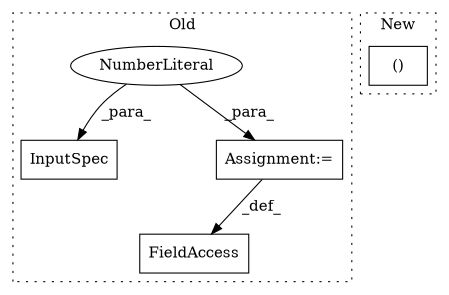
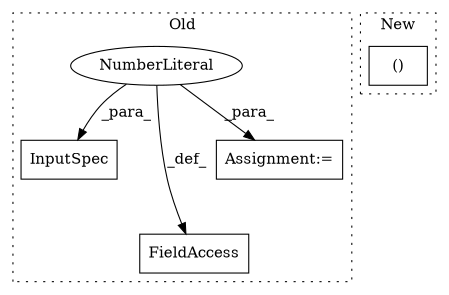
edge "Assignment:=" -> "FieldAccess": now "NumberLiteral" -> "FieldAccess"
